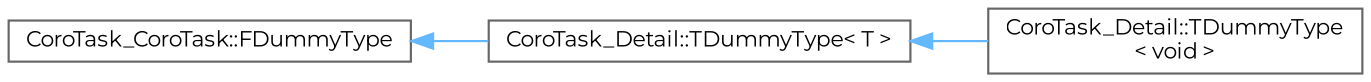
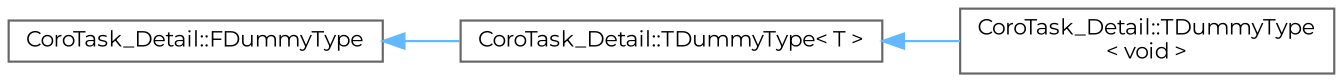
node "CoroTask_CoroTask::FDummyType": label "CoroTask_CoroTask::FDummyType" -> "CoroTask_Detail::FDummyType"
